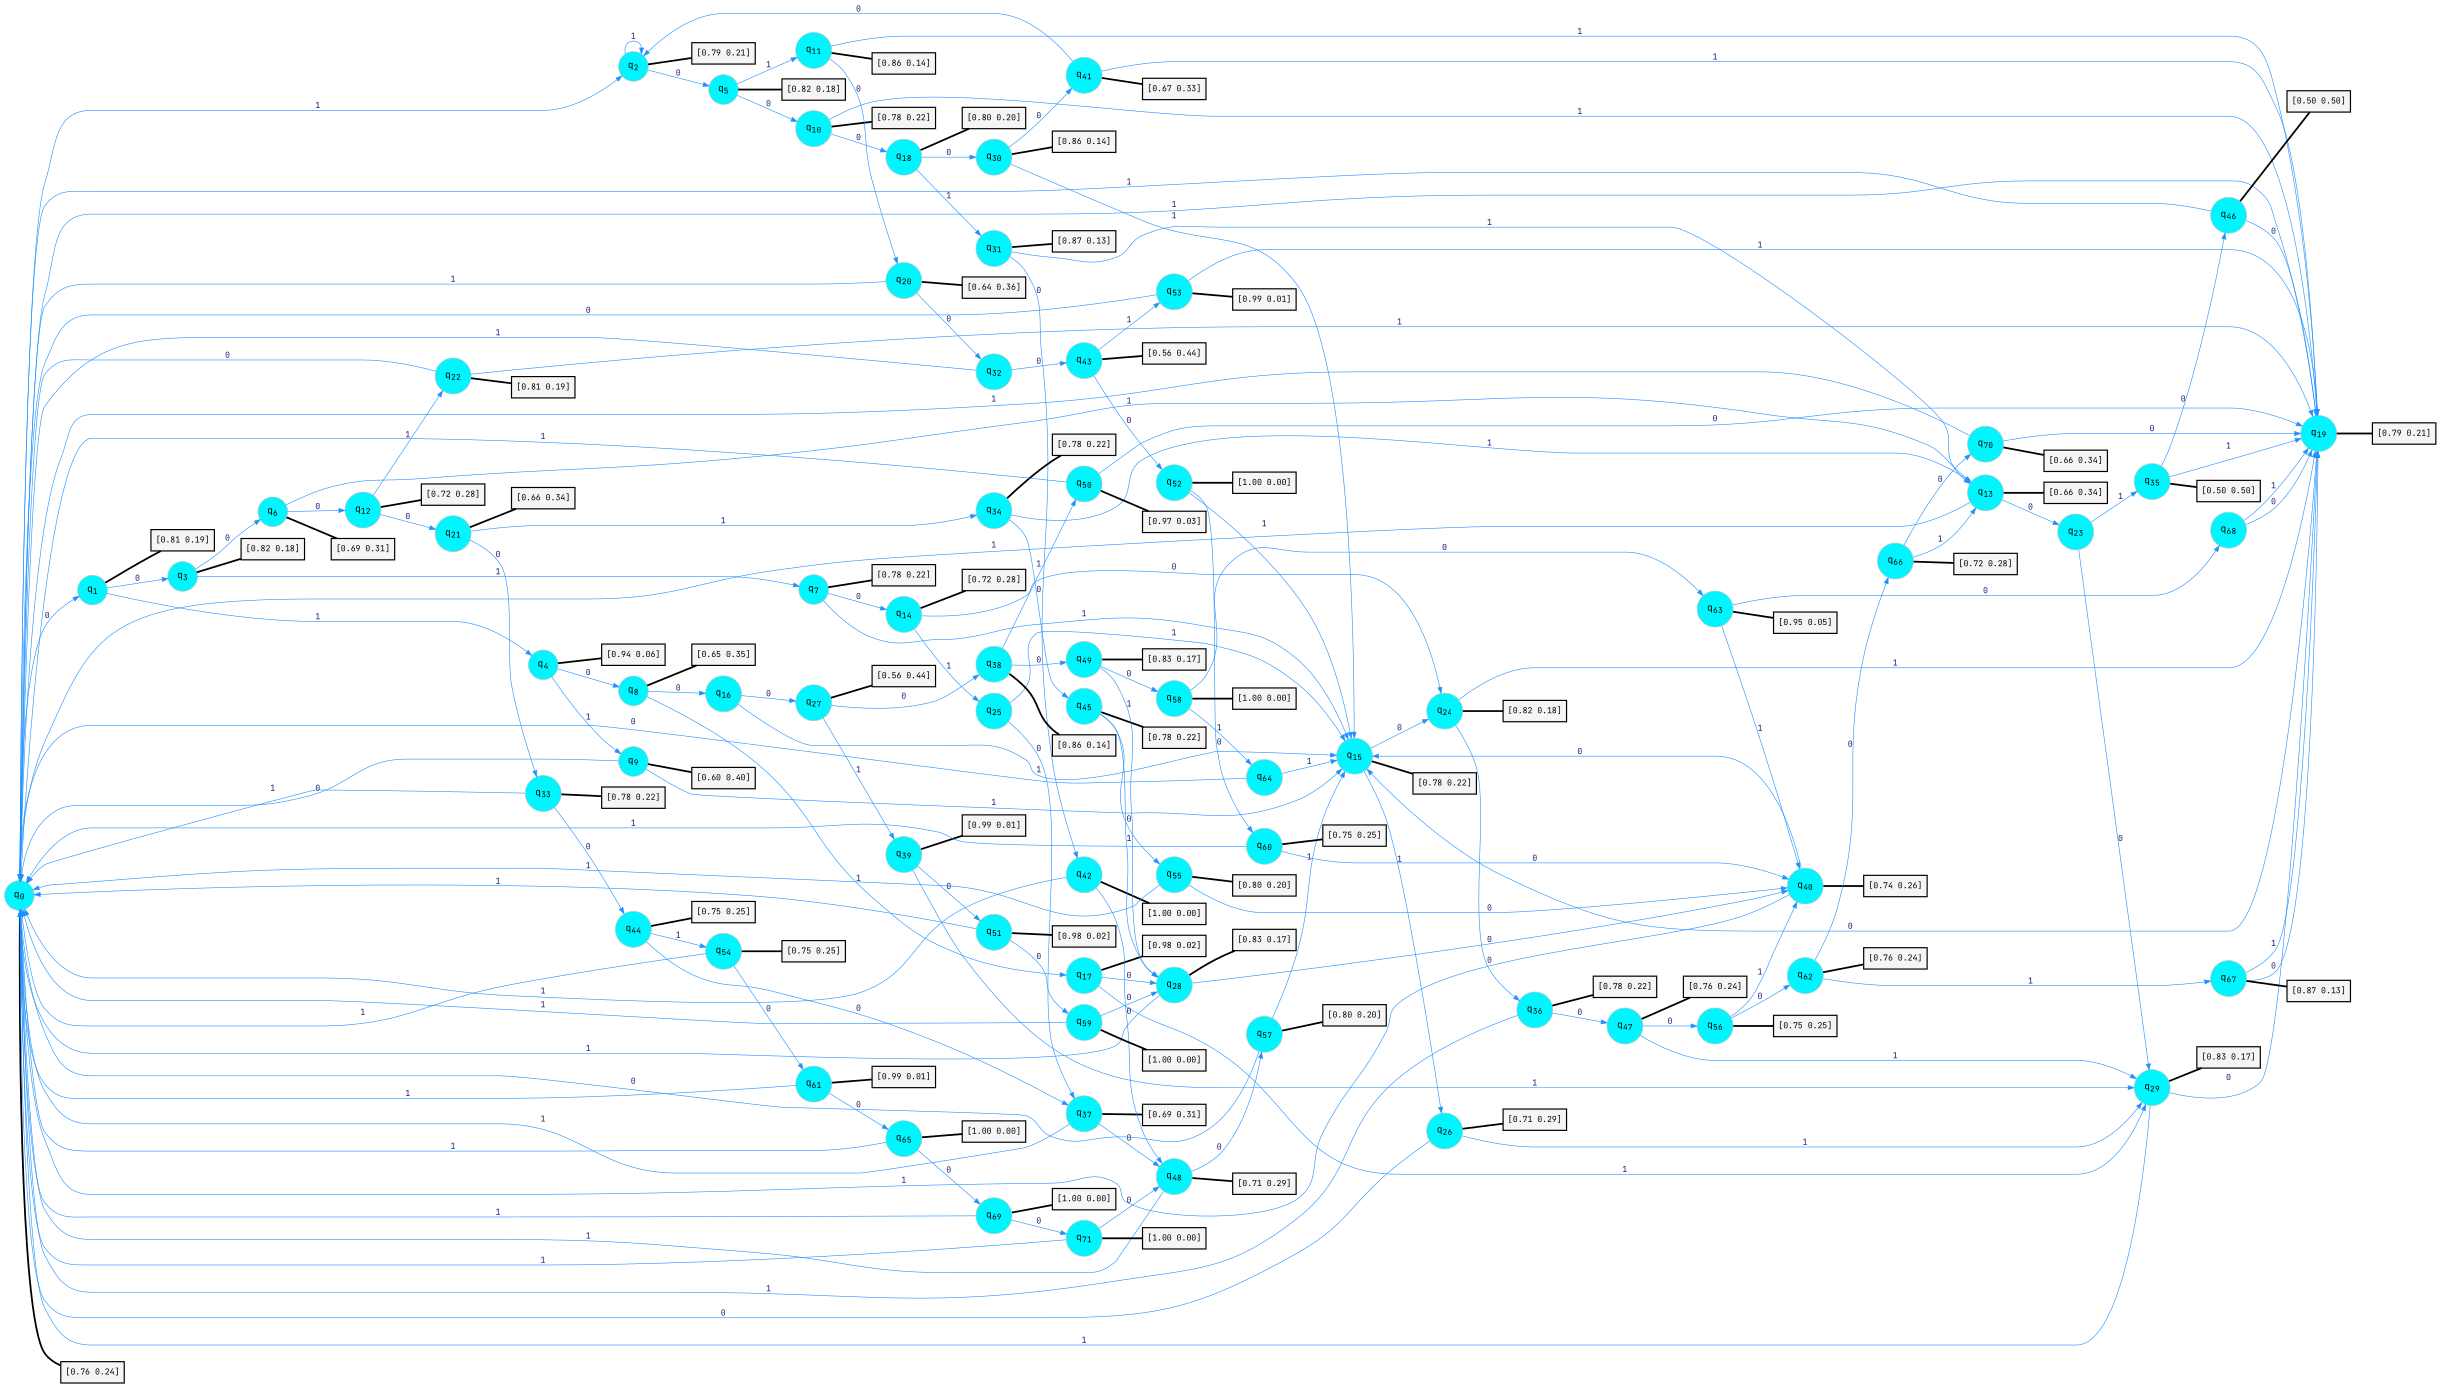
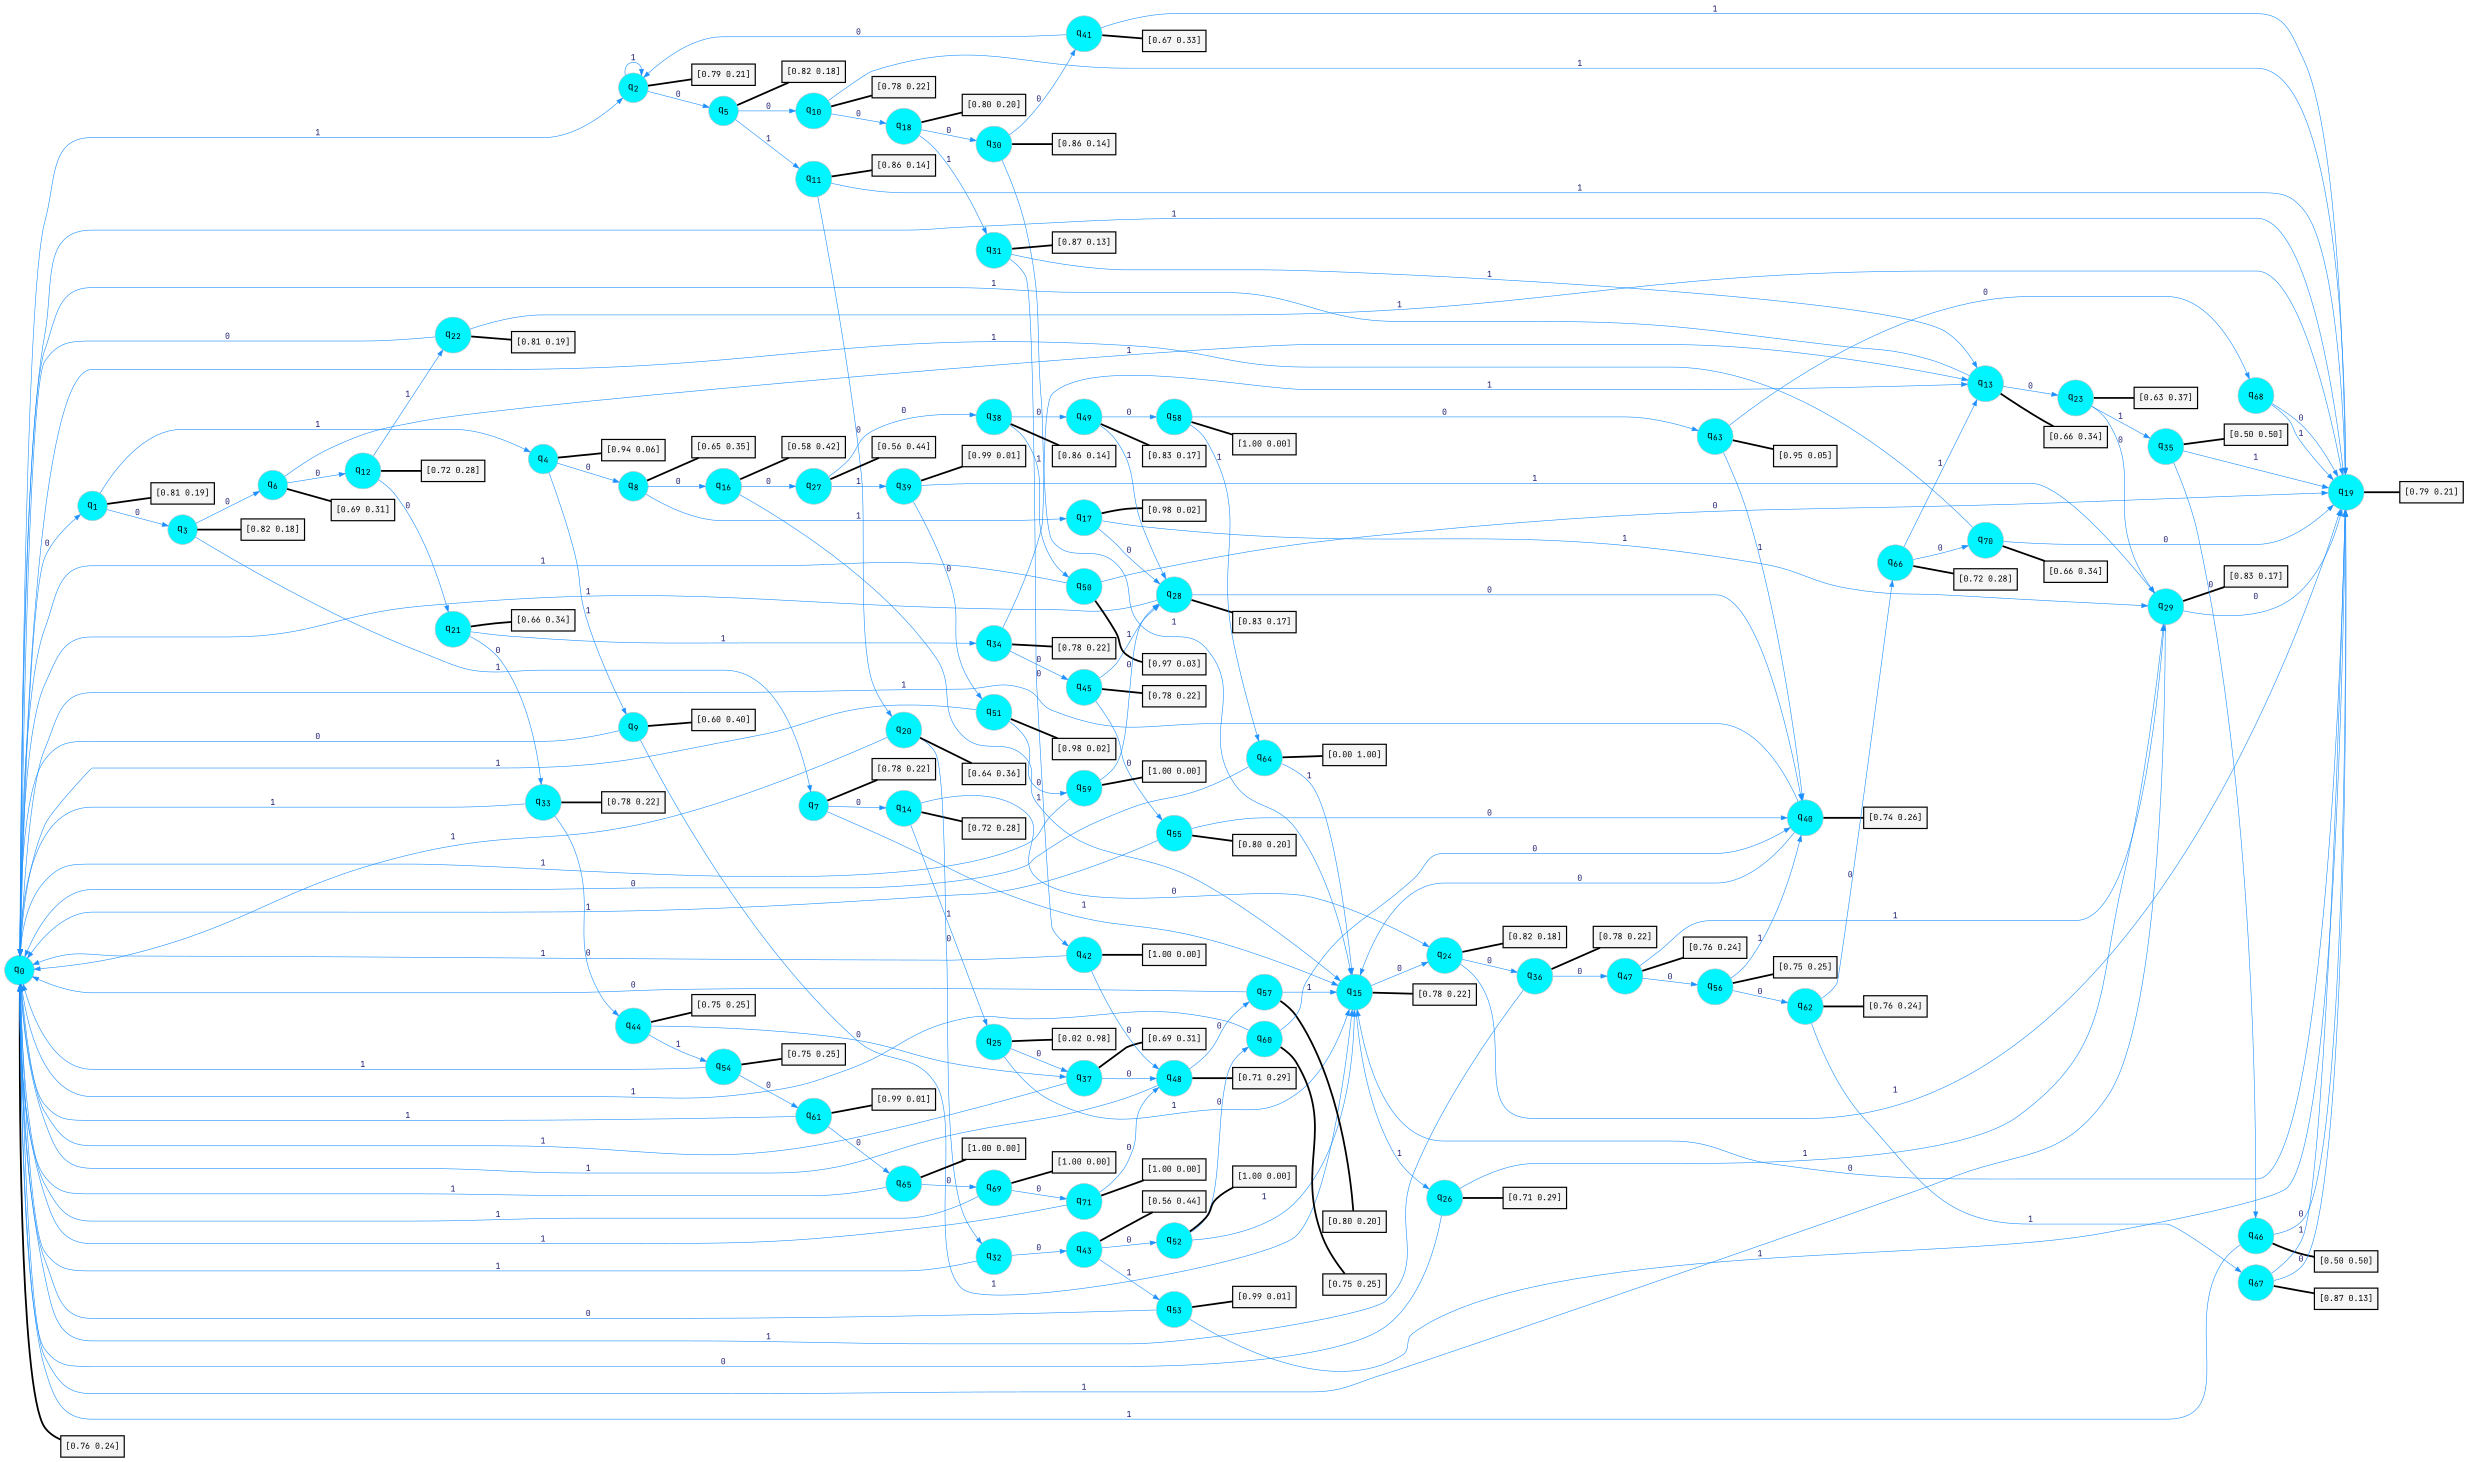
node "[0.63 0.37]": added
node "[0.58 0.42]": added
node "[0.00 1.00]": added
node "[0.02 0.98]": added
